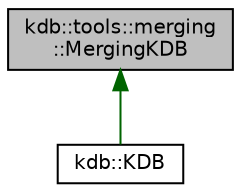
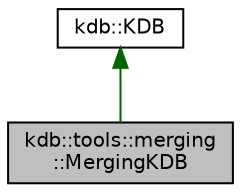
edge "kdb::KDB" -> "kdb::tools::merging ::MergingKDB": reversed
